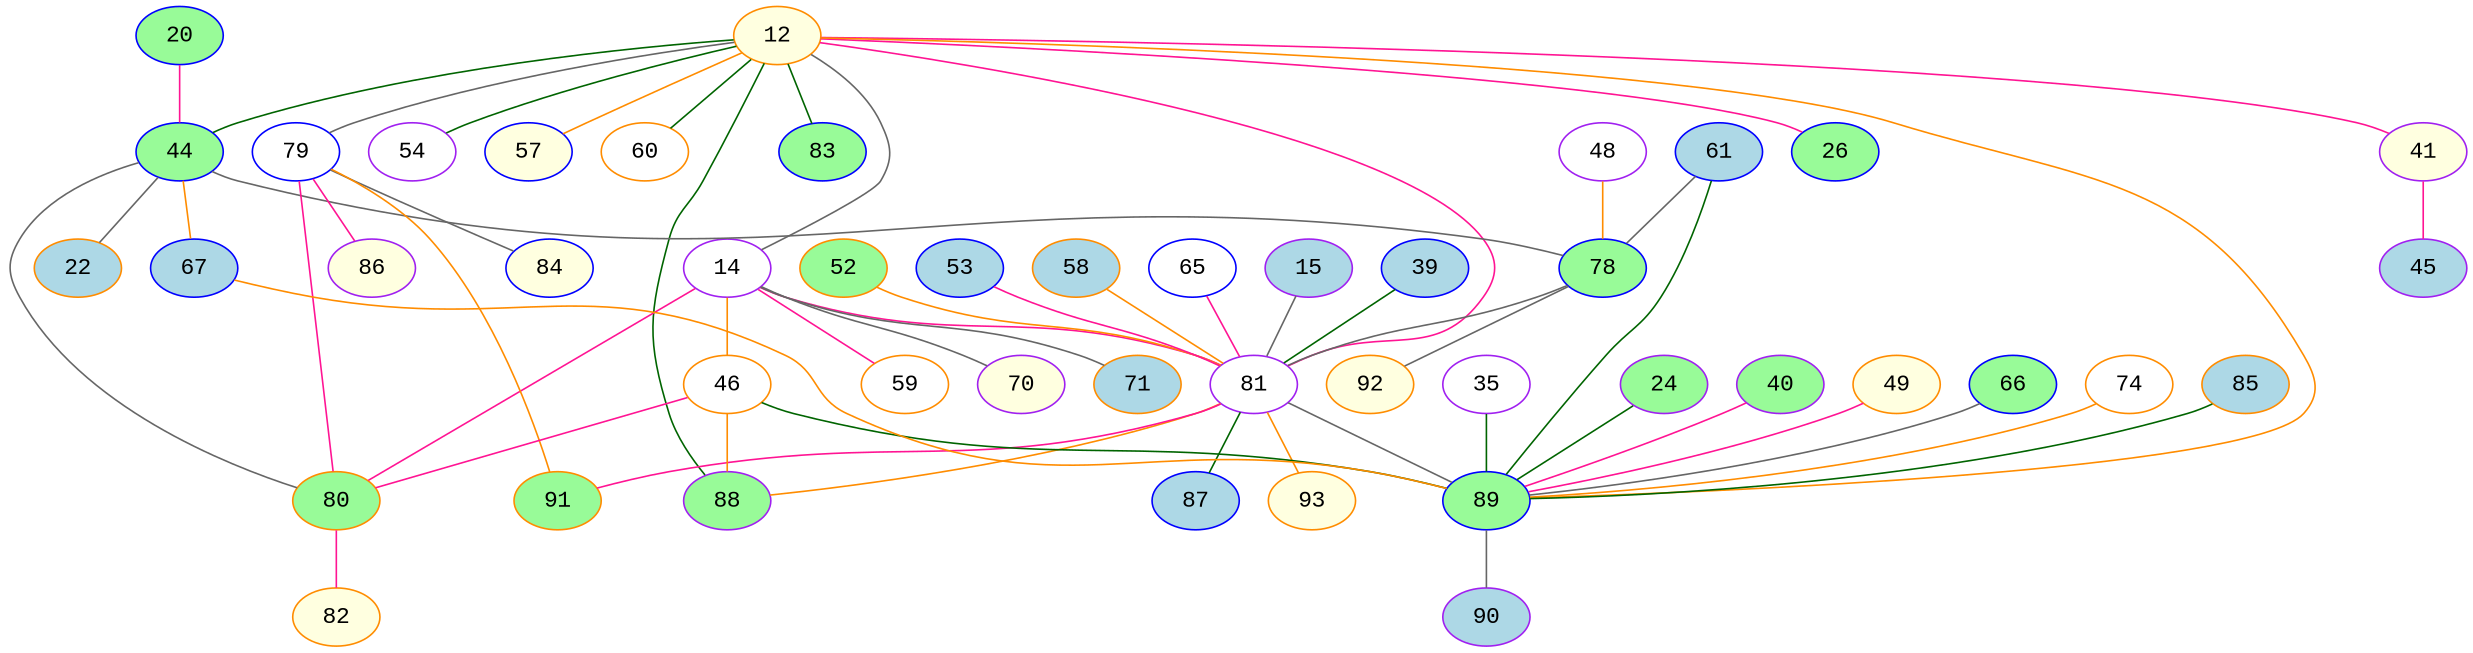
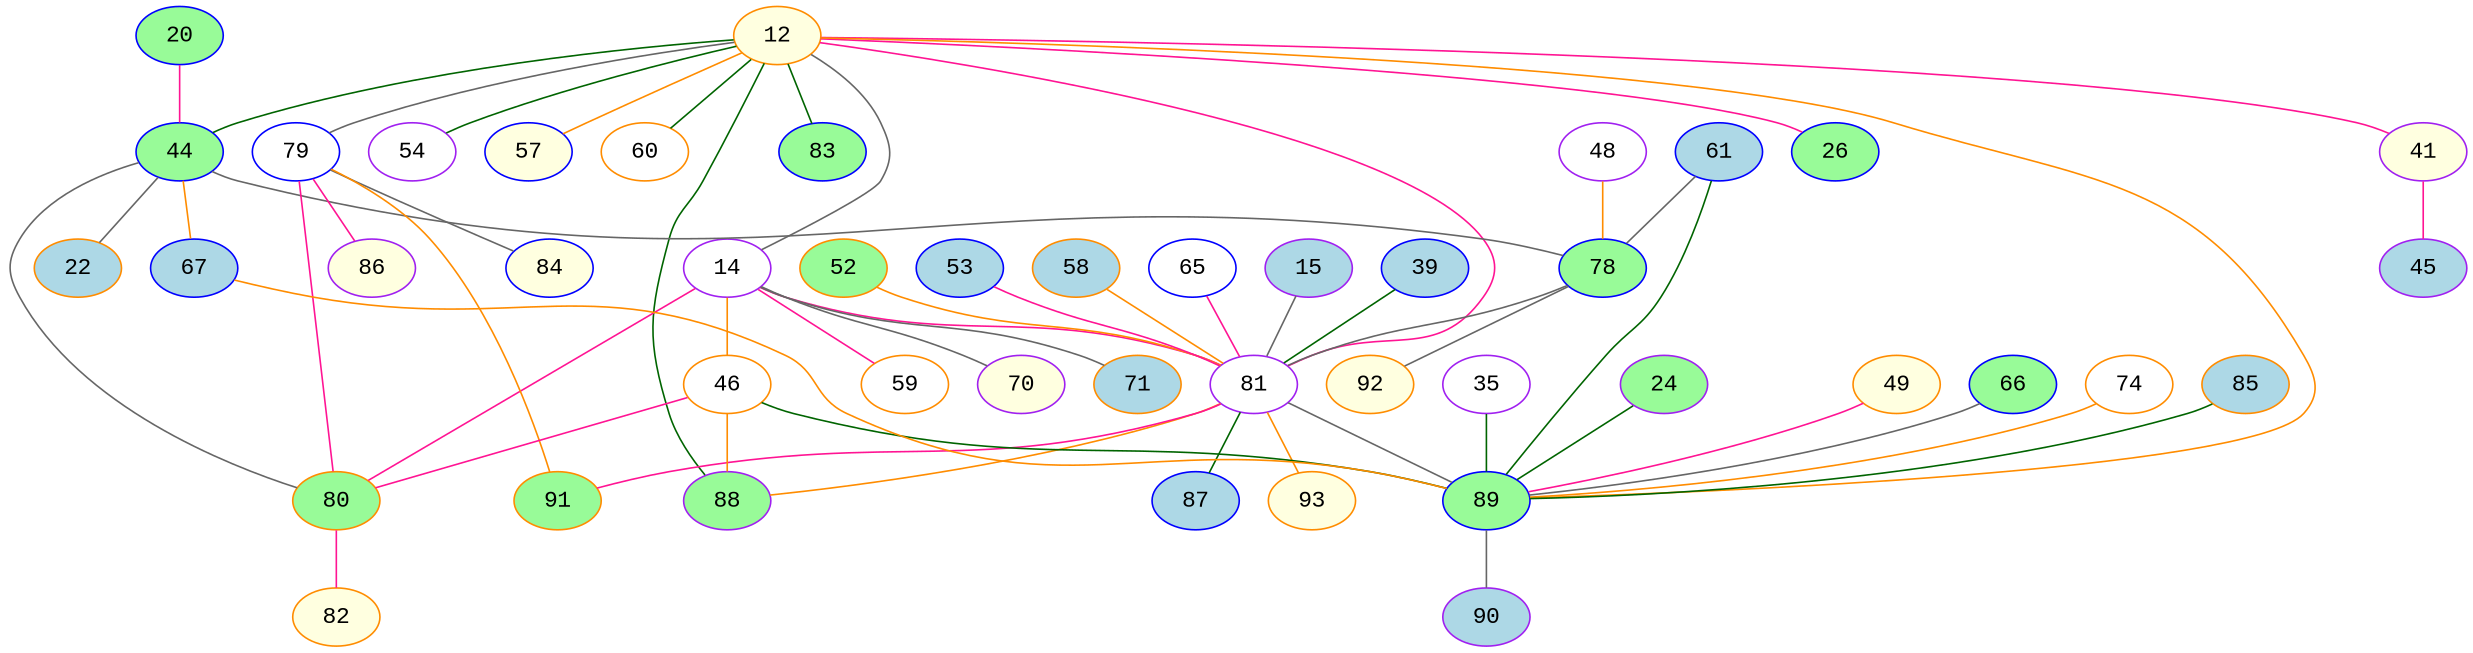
node "40": removed
